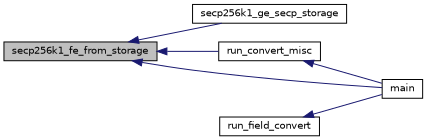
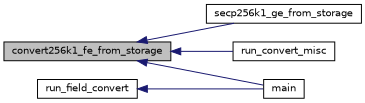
node "secp256k1_ge_secp_storage": label "secp256k1_ge_secp_storage" -> "secp256k1_ge_from_storage"
node "secp256k1_fe_from_storage": label "secp256k1_fe_from_storage" -> "convert256k1_fe_from_storage"
edge "main" -> "run_convert_misc": removed
